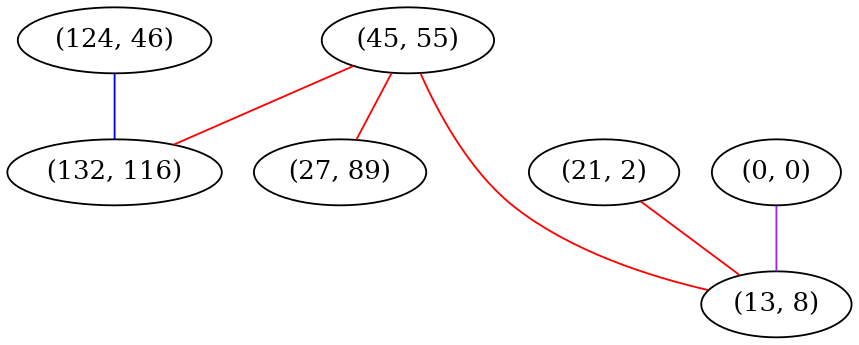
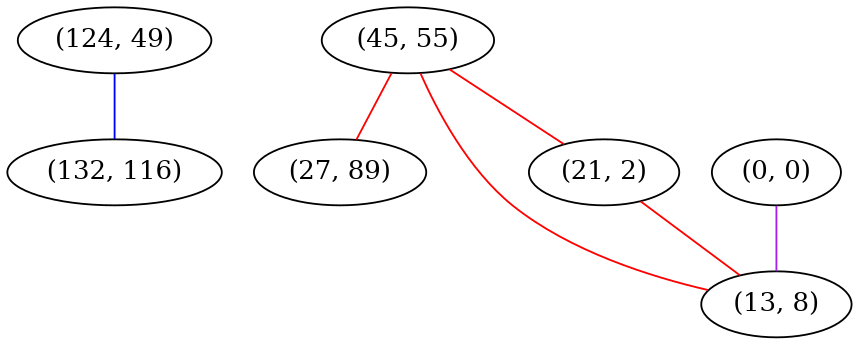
node "(124, 46)": label "(124, 46)" -> "(124, 49)"
edge "(45, 55)" -- "(132, 116)": now "(45, 55)" -- "(21, 2)"
